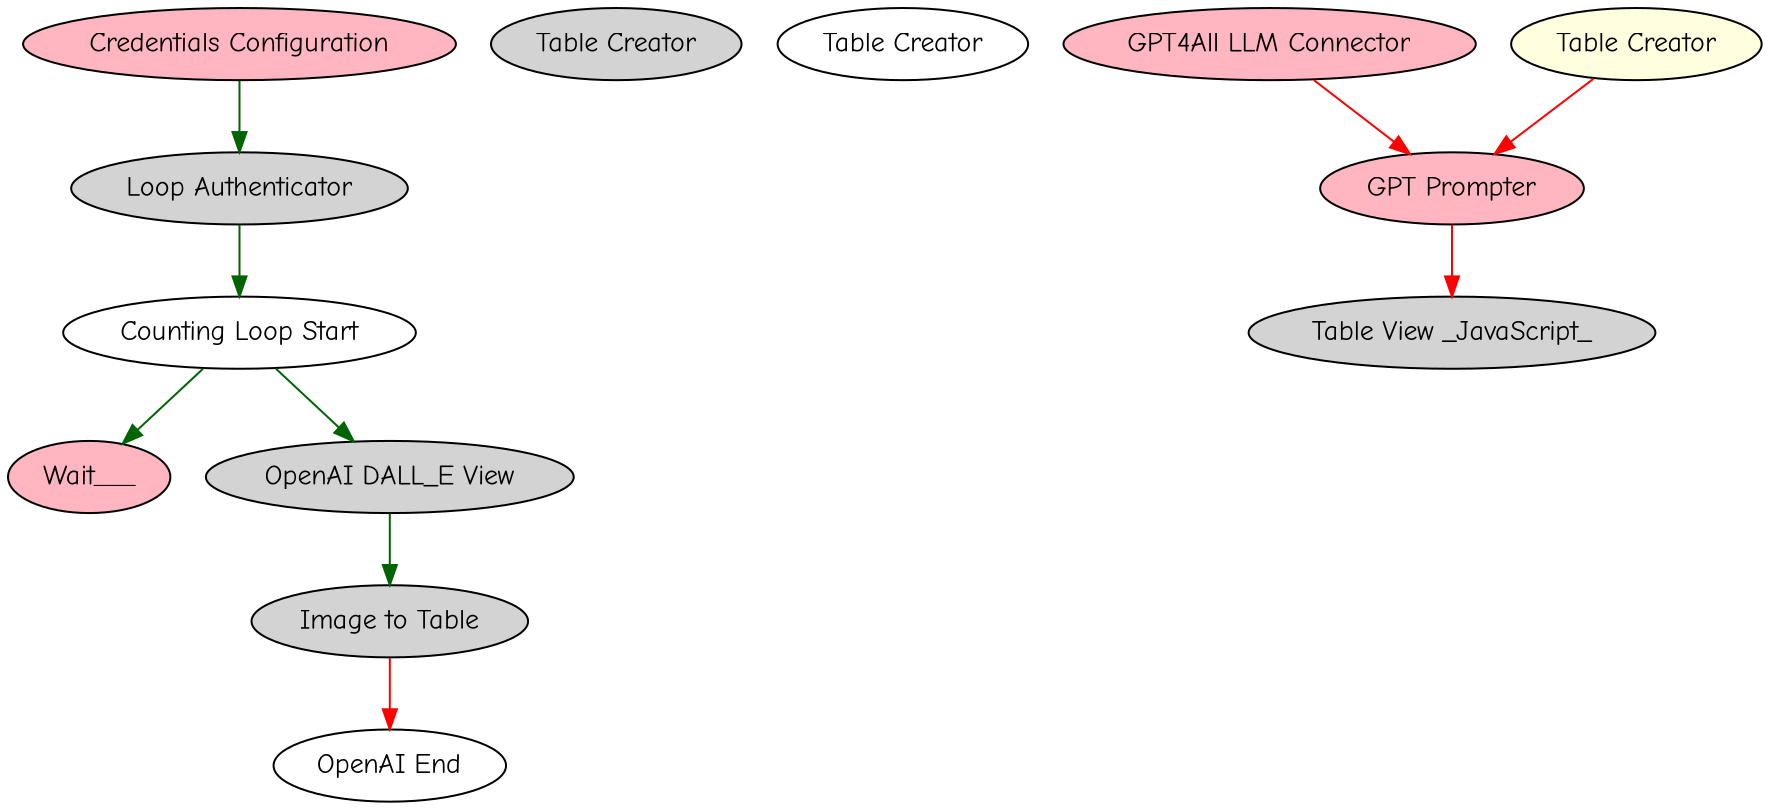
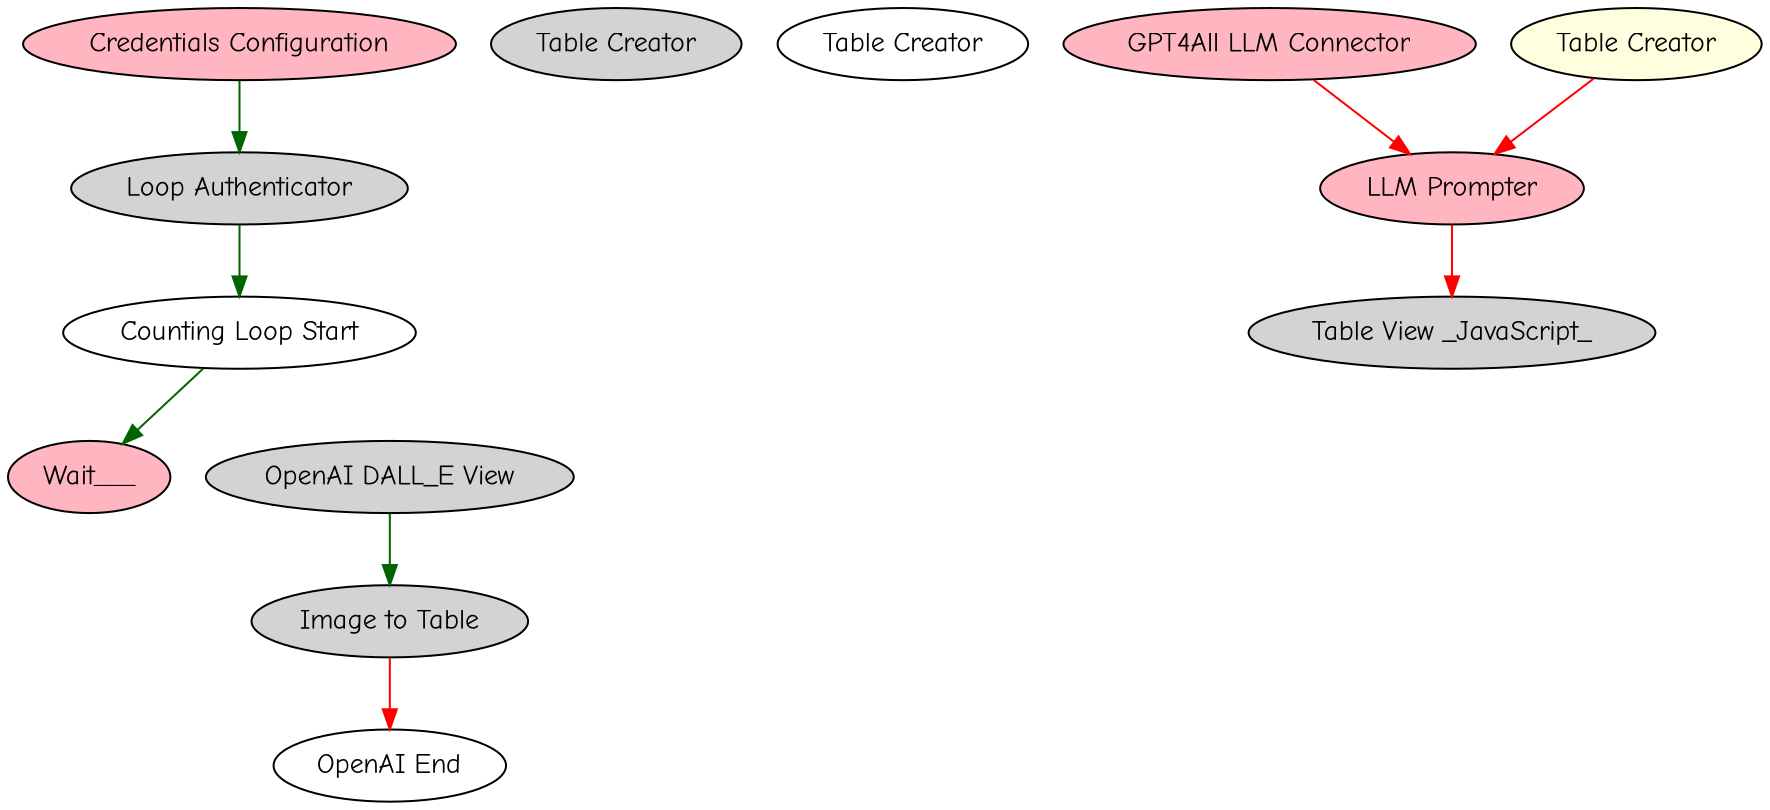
node "GPT Prompter": label "GPT Prompter" -> "LLM Prompter"
edge "Counting Loop Start" -> "OpenAI DALL_E View": removed
